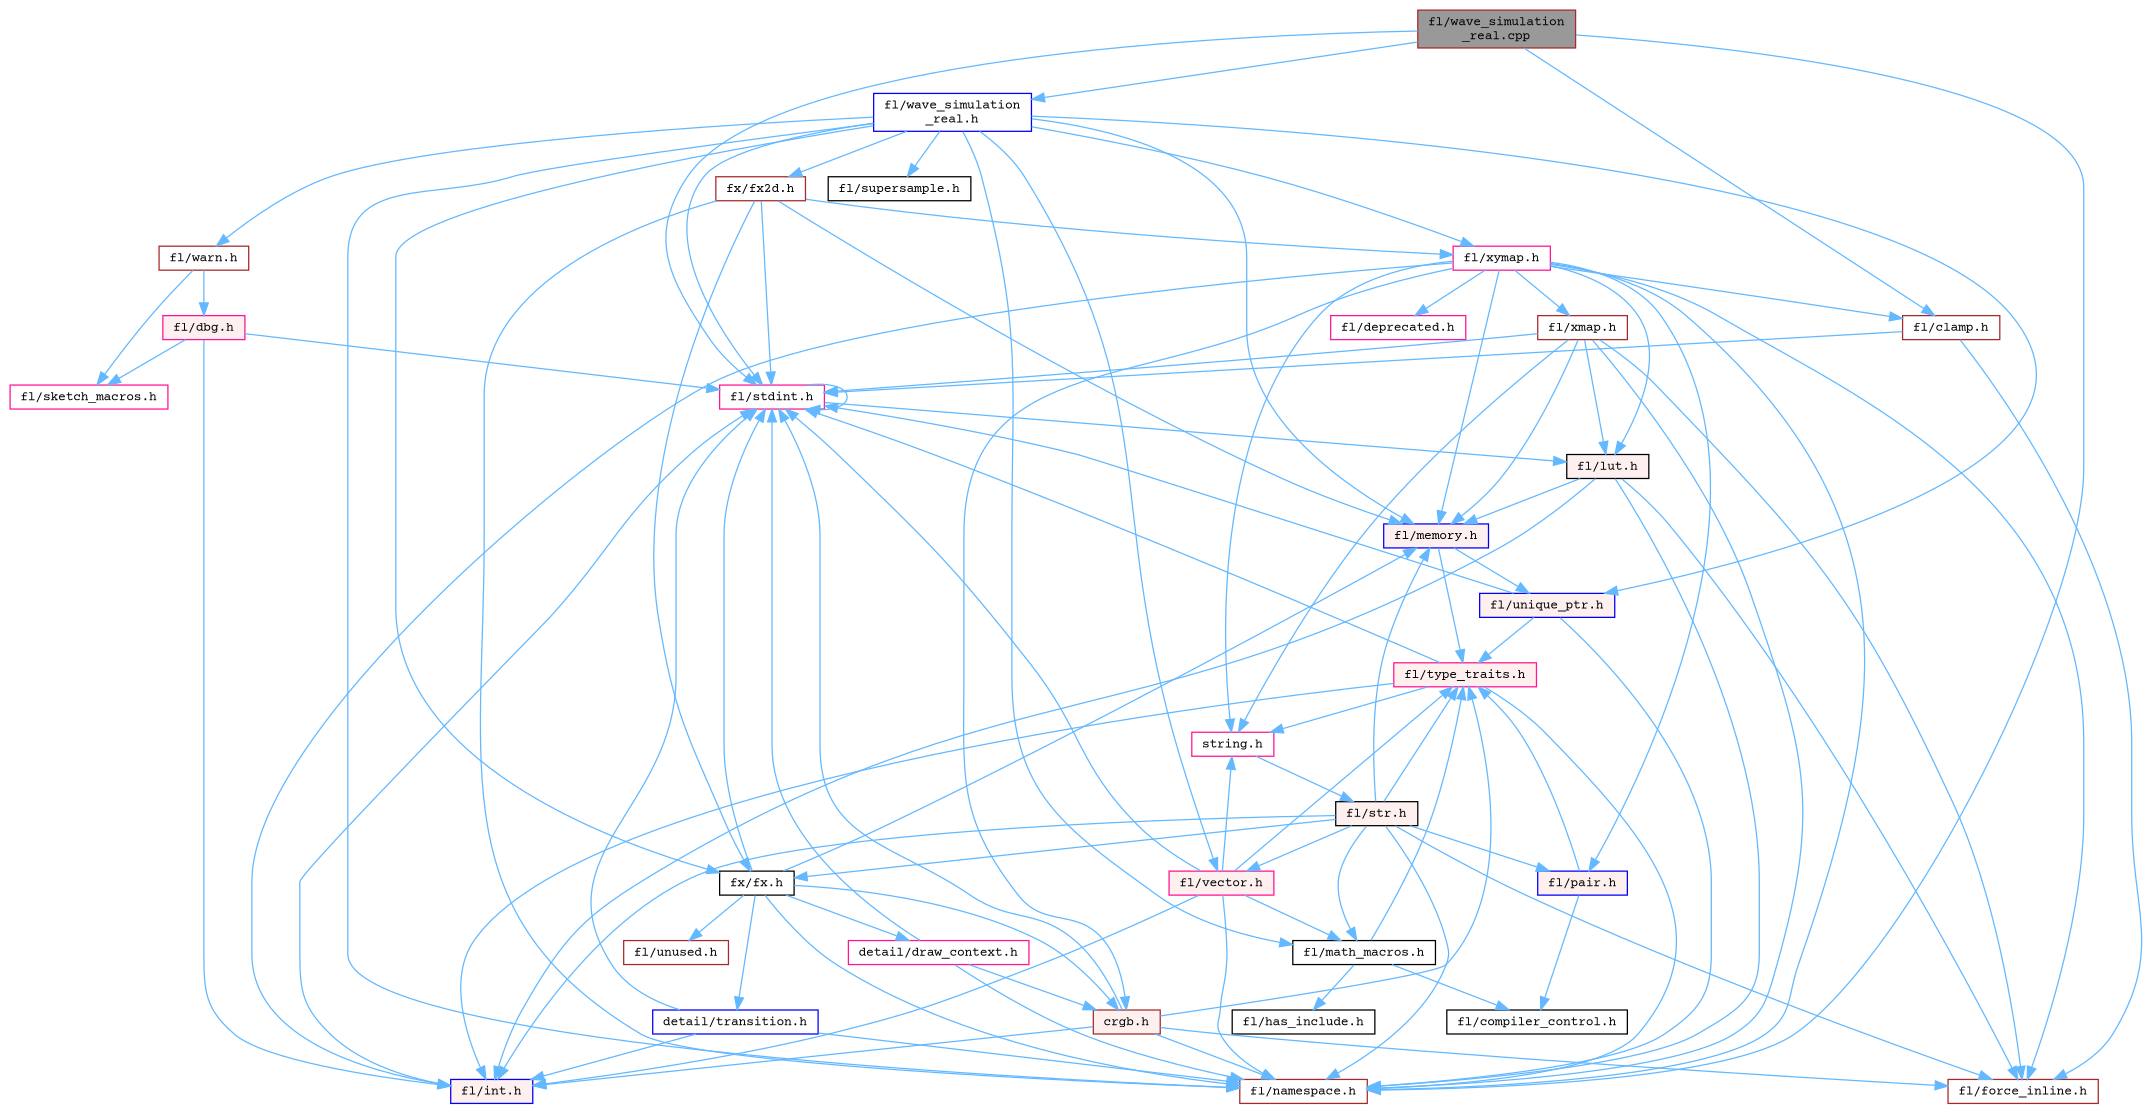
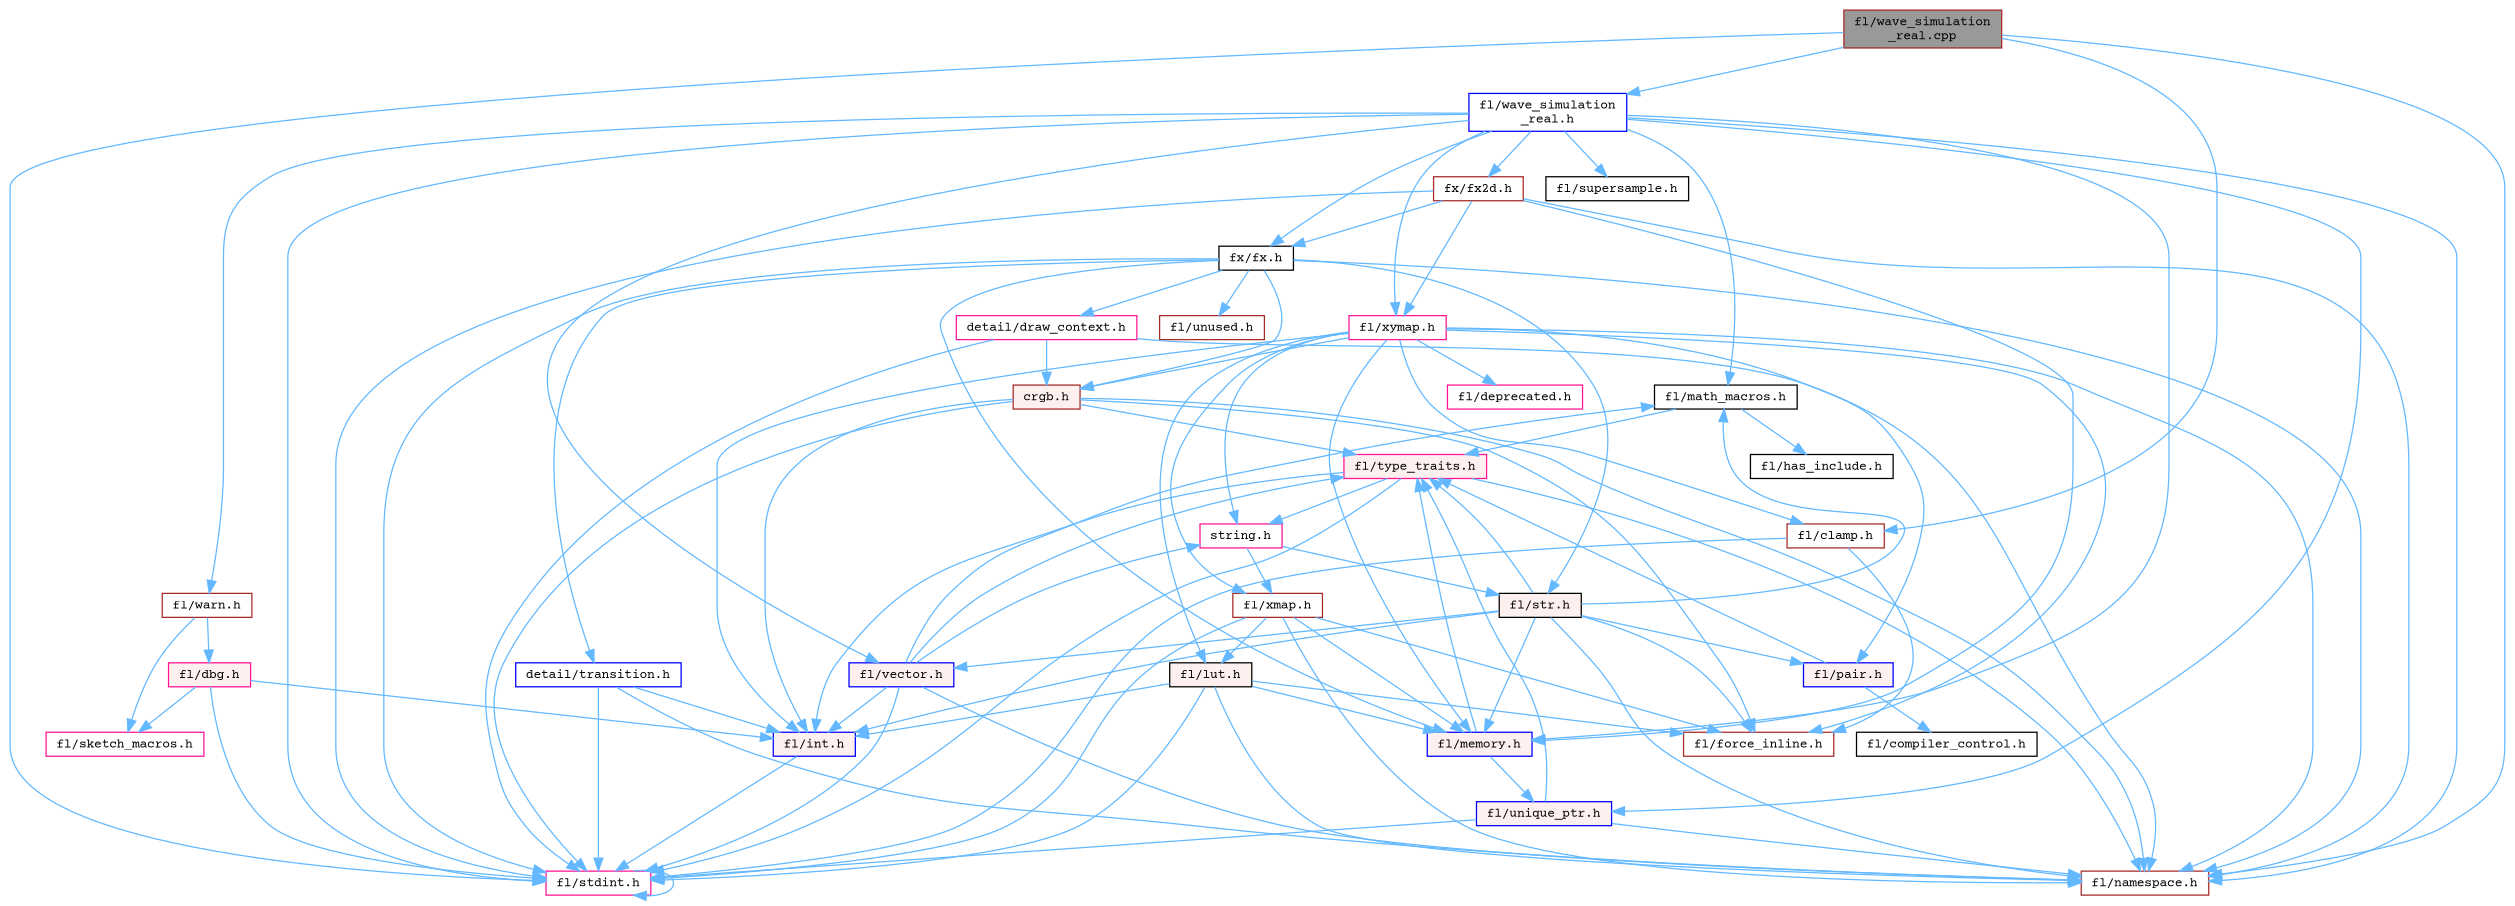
edge "fl/stdint.h" -> "fl/lut.h": reversed
edge "fl/xmap.h" -> "string.h": reversed
edge "fl/str.h" -> "fx/fx.h": reversed
node "fl/vector.h": color deeppink -> blue
edge "fl/math_macros.h" -> "fl/compiler_control.h": removed
